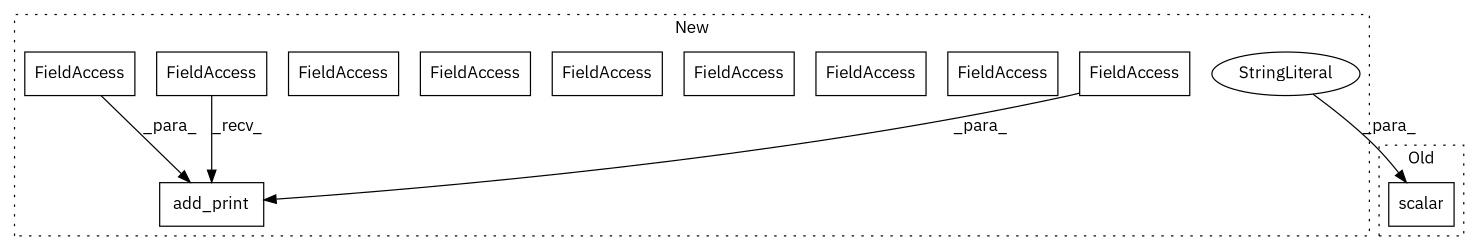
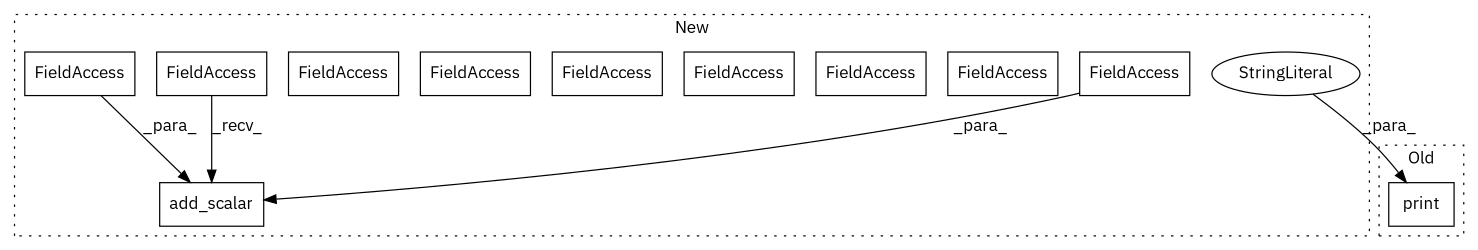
node "add_print": label "add_print" -> "add_scalar"
node "scalar": label "scalar" -> "print"
